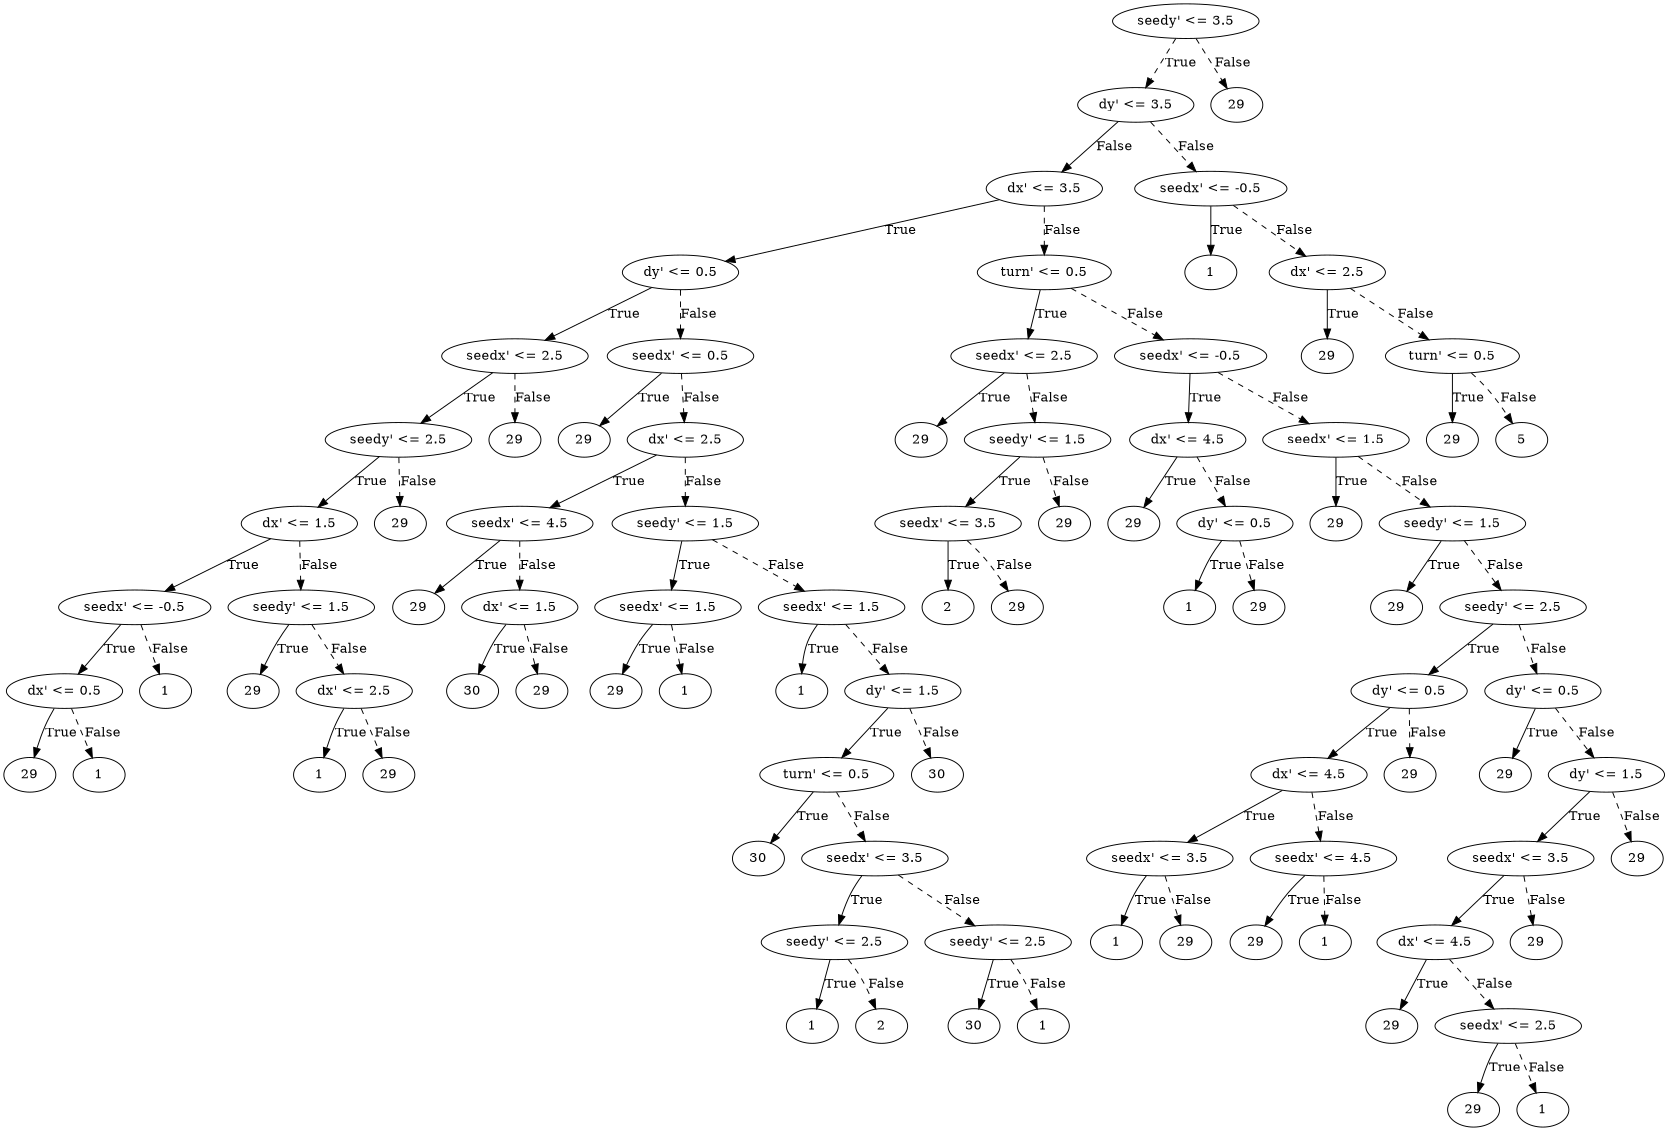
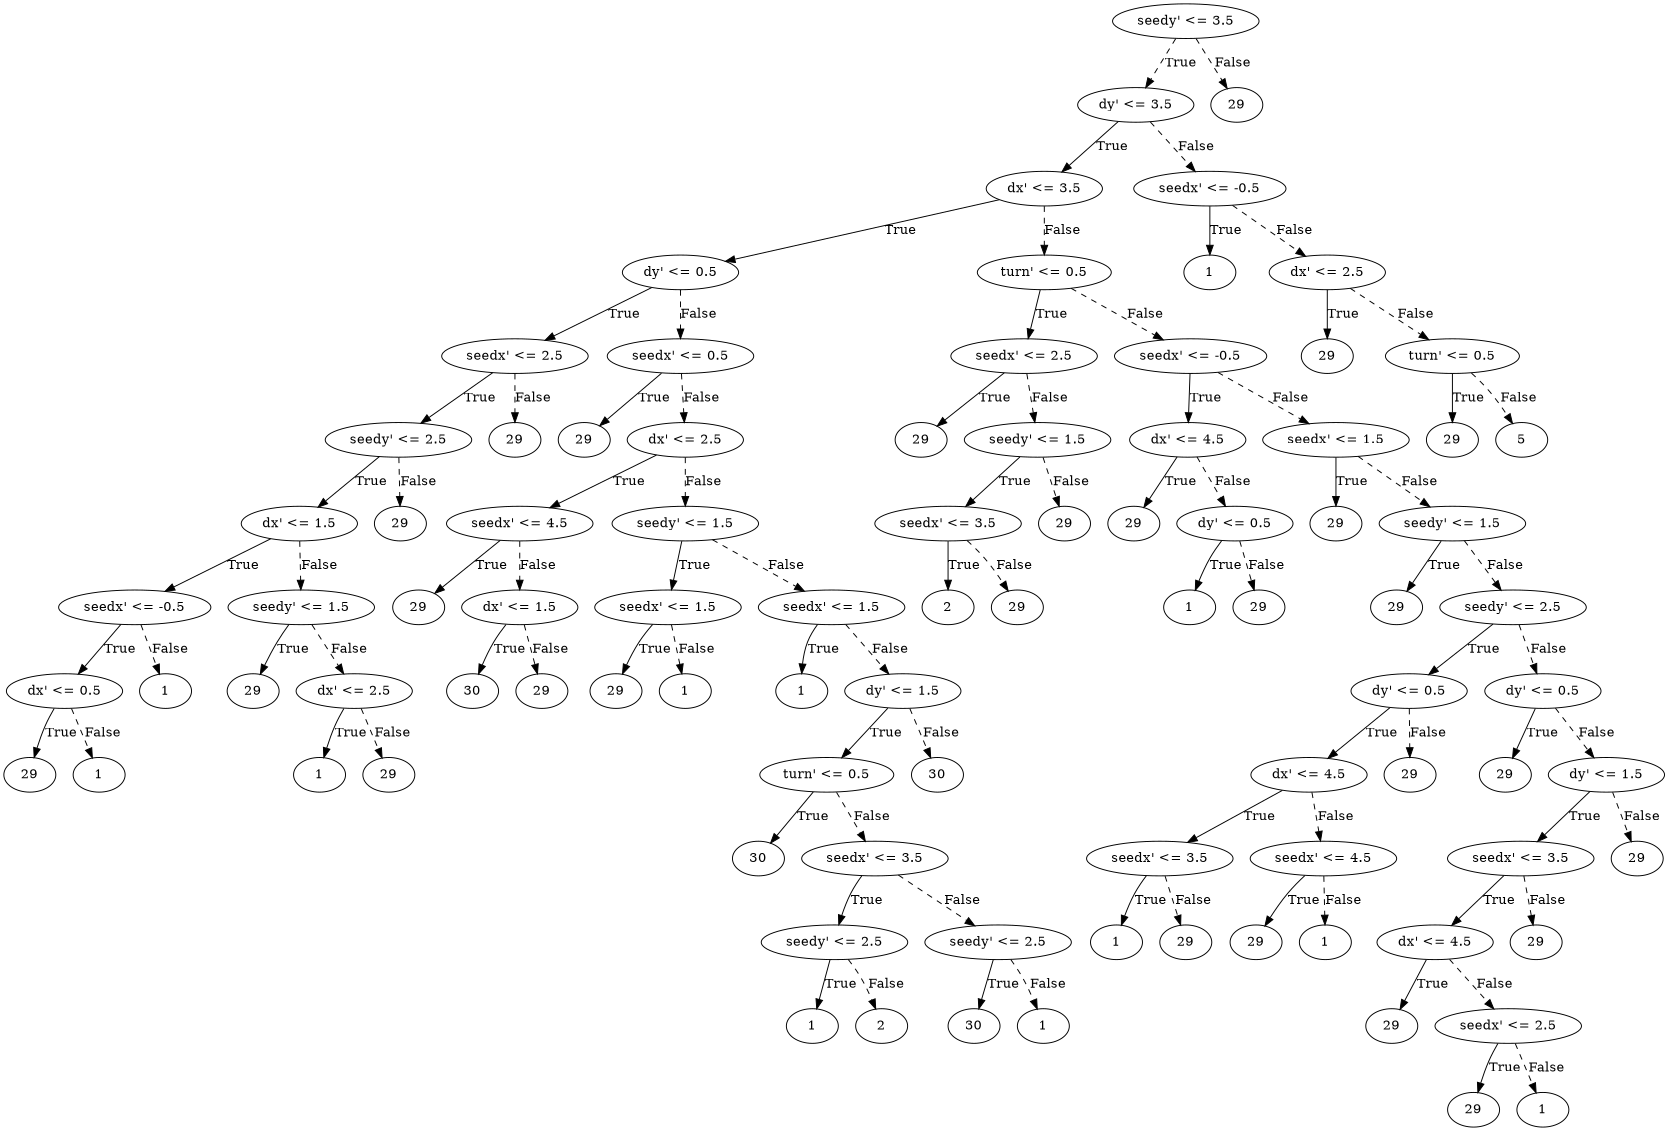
edge "dy' <= 3.5" -> "dx' <= 3.5": label "False" -> "True"
